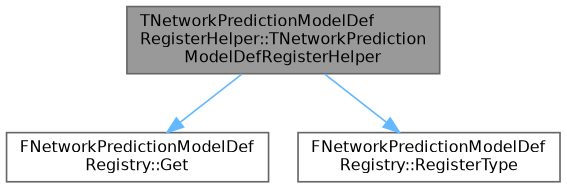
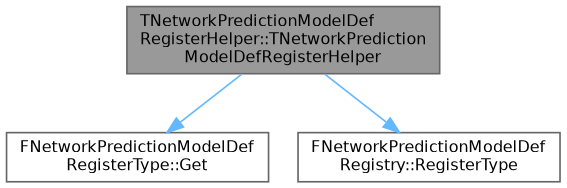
node "FNetworkPredictionModelDef Registry::Get": label "FNetworkPredictionModelDef Registry::Get" -> "FNetworkPredictionModelDef RegisterType::Get"
